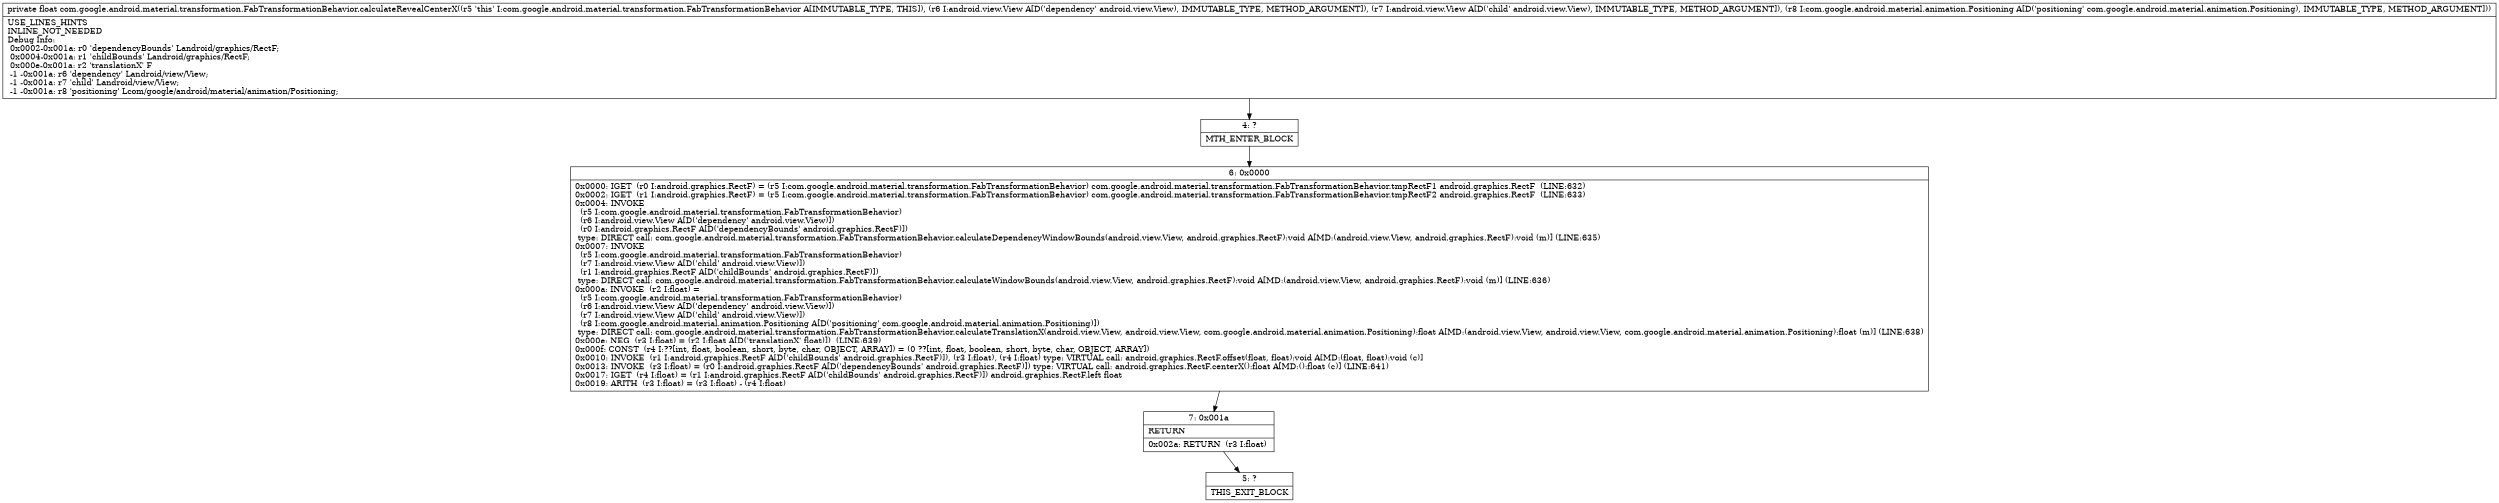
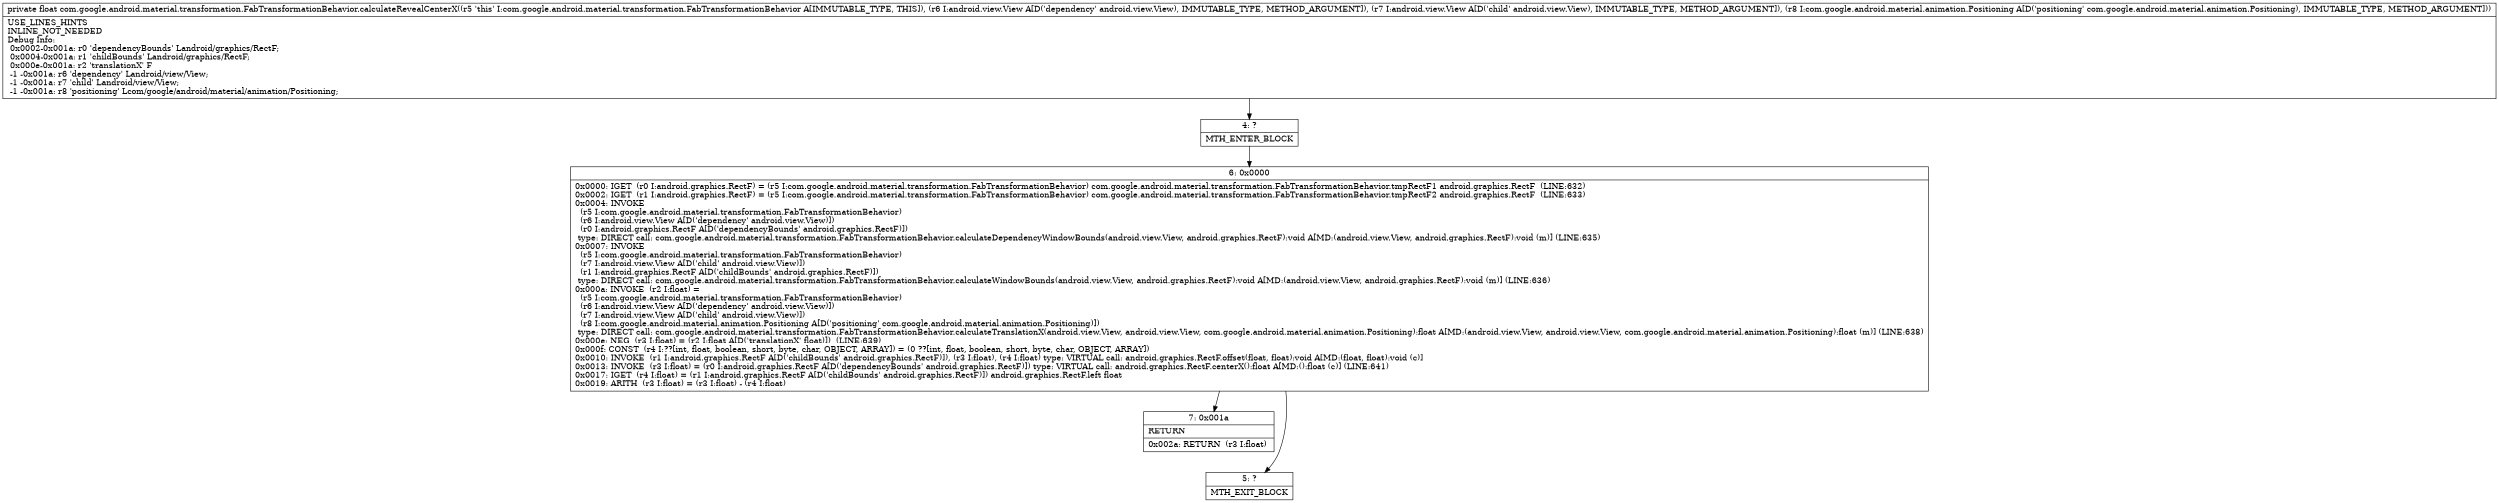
edge "7: 0x001a" -> "5: ?": now "6: 0x0000" -> "5: ?"
node "5: ?": text "THIS_EXIT_BLOCK" -> "MTH_EXIT_BLOCK"
